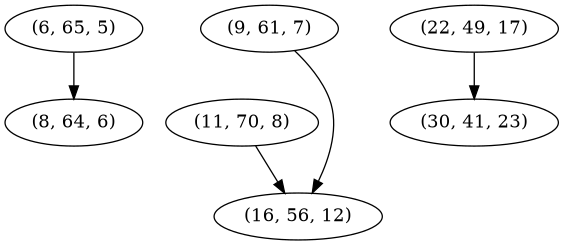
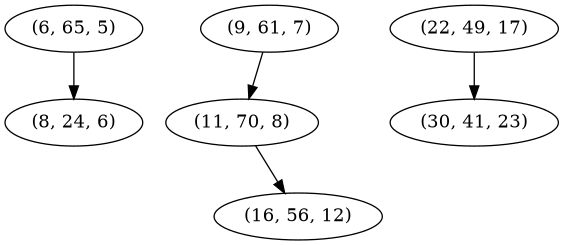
edge "(9, 61, 7)" -> "(16, 56, 12)": now "(9, 61, 7)" -> "(11, 70, 8)"
node "(8, 64, 6)": label "(8, 64, 6)" -> "(8, 24, 6)"
